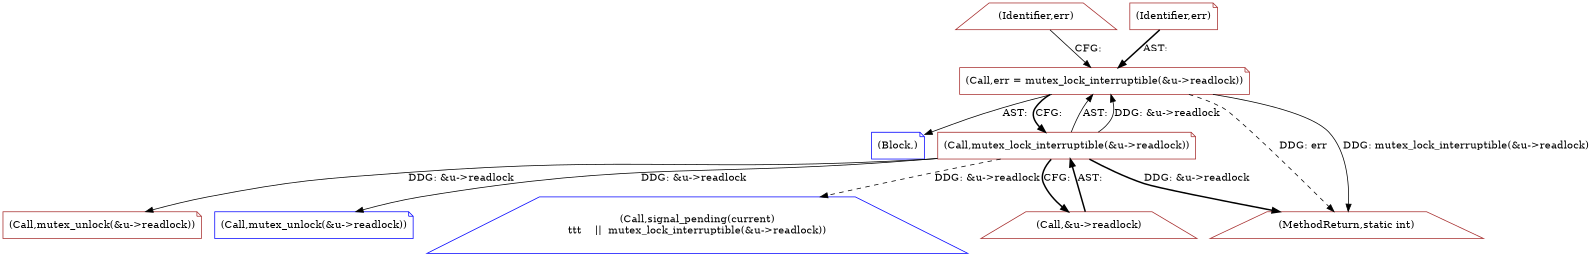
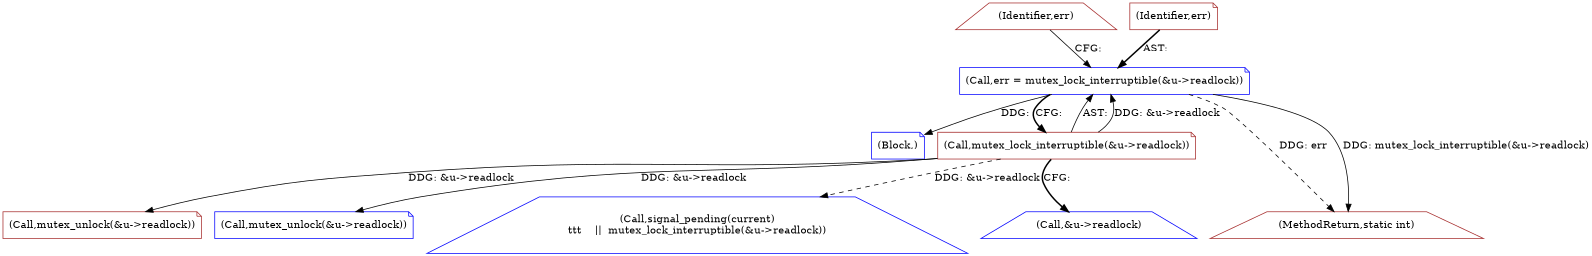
node "(Call,err = mutex_lock_interruptible(&u->readlock))": color brown -> blue
edge "(Call,err = mutex_lock_interruptible(&u->readlock))" -> "(Block,)": label "AST: " -> "DDG: "
edge "(Call,&u->readlock)" -> "(Call,mutex_lock_interruptible(&u->readlock))": removed, label "AST:"
edge "(Call,mutex_lock_interruptible(&u->readlock))" -> "(MethodReturn,static int)": removed, label "DDG: &u->readlock"
node "(Call,&u->readlock)": color brown -> blue
